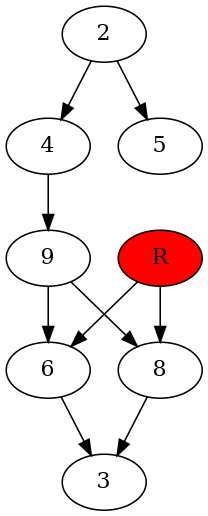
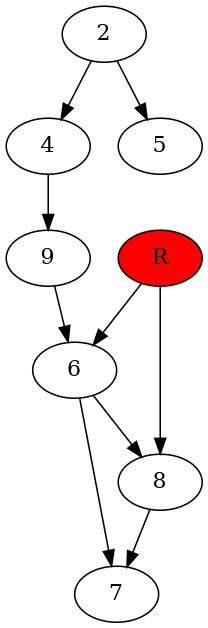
edge "9" -> "8": now "6" -> "8"
node "3": label "3" -> "7"
